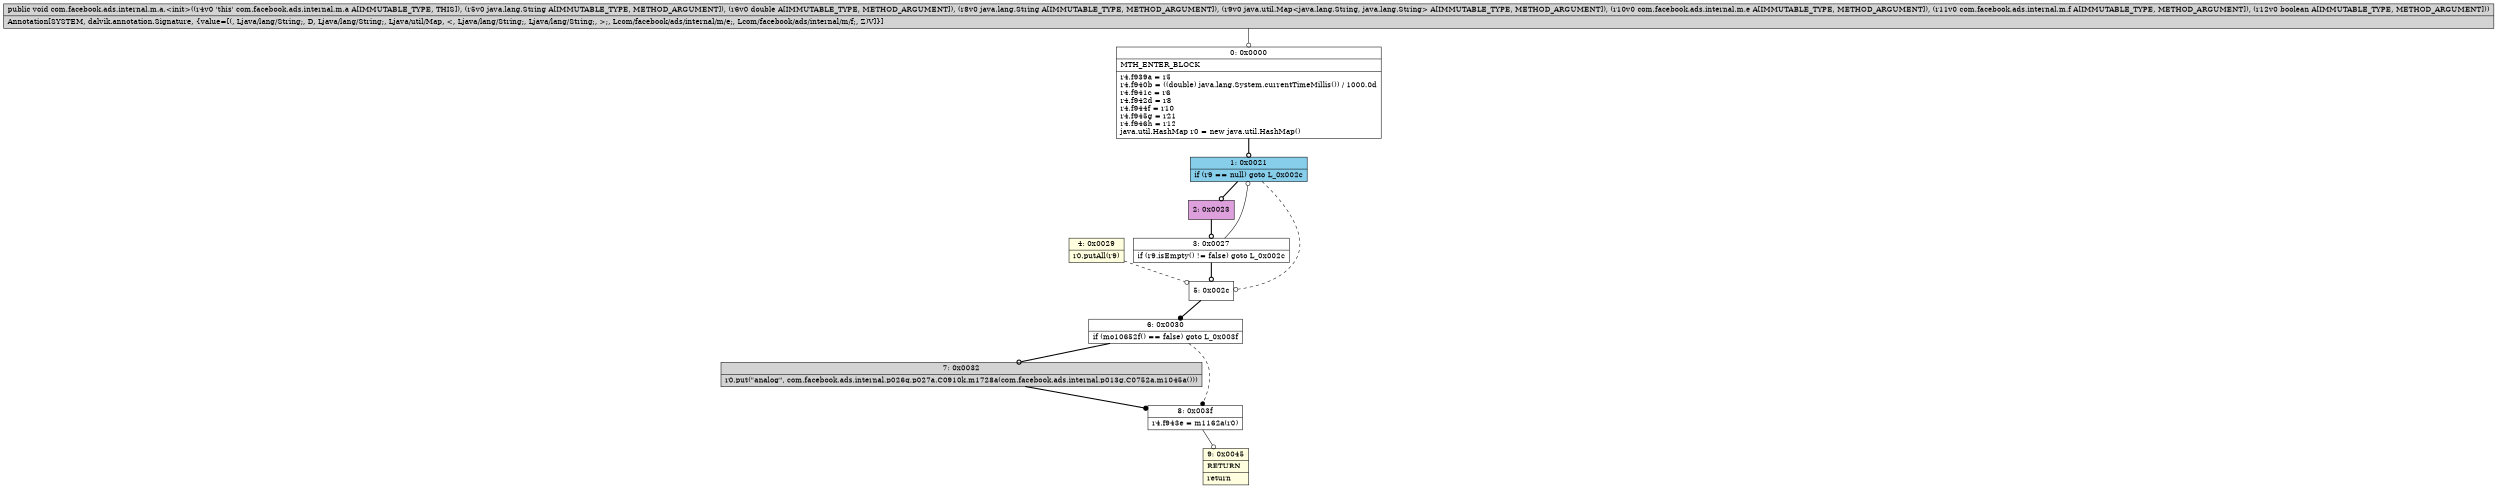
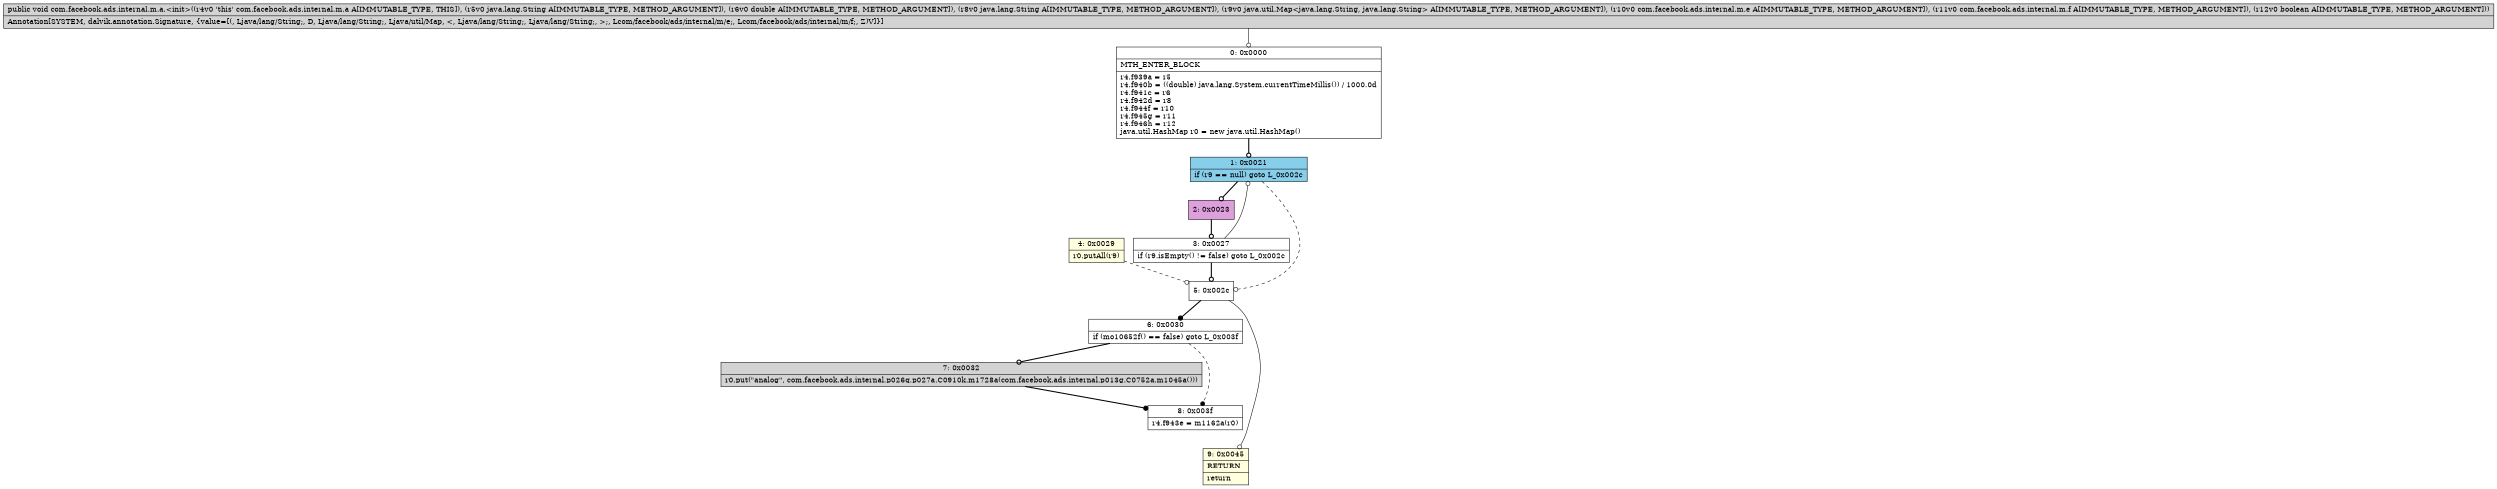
node "0: 0x0000": text "r4.f945g = r21" -> "r4.f945g = r11"
edge "8: 0x003f" -> "9: 0x0045": now "5: 0x002c" -> "9: 0x0045"
